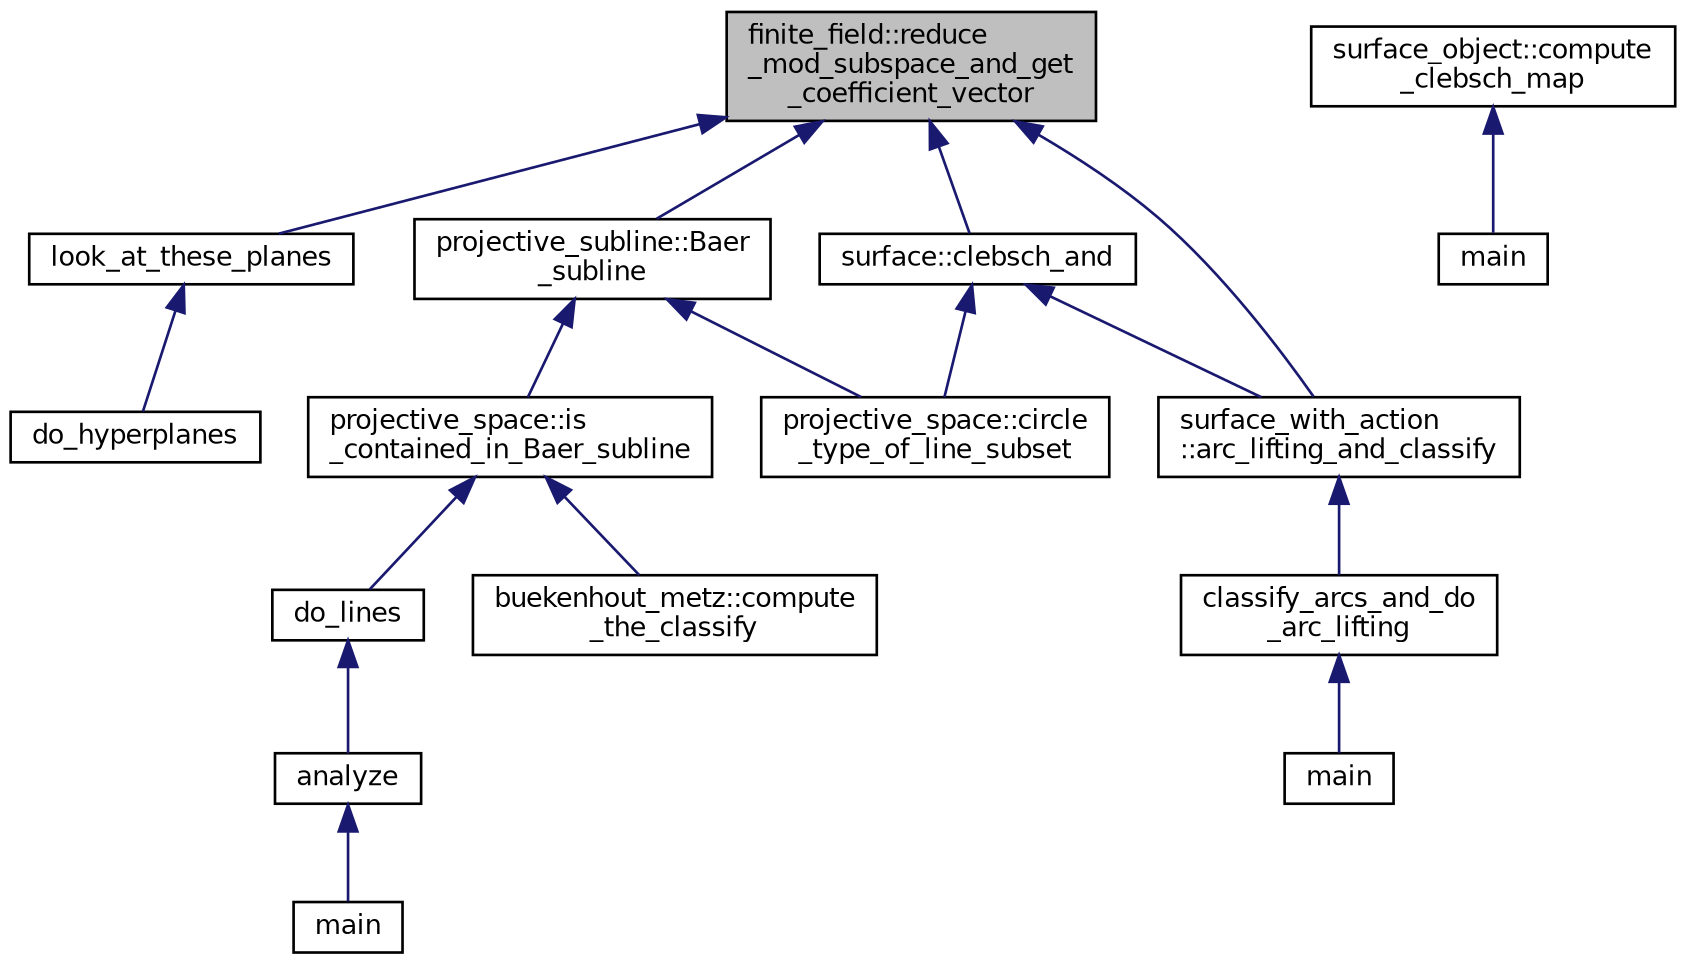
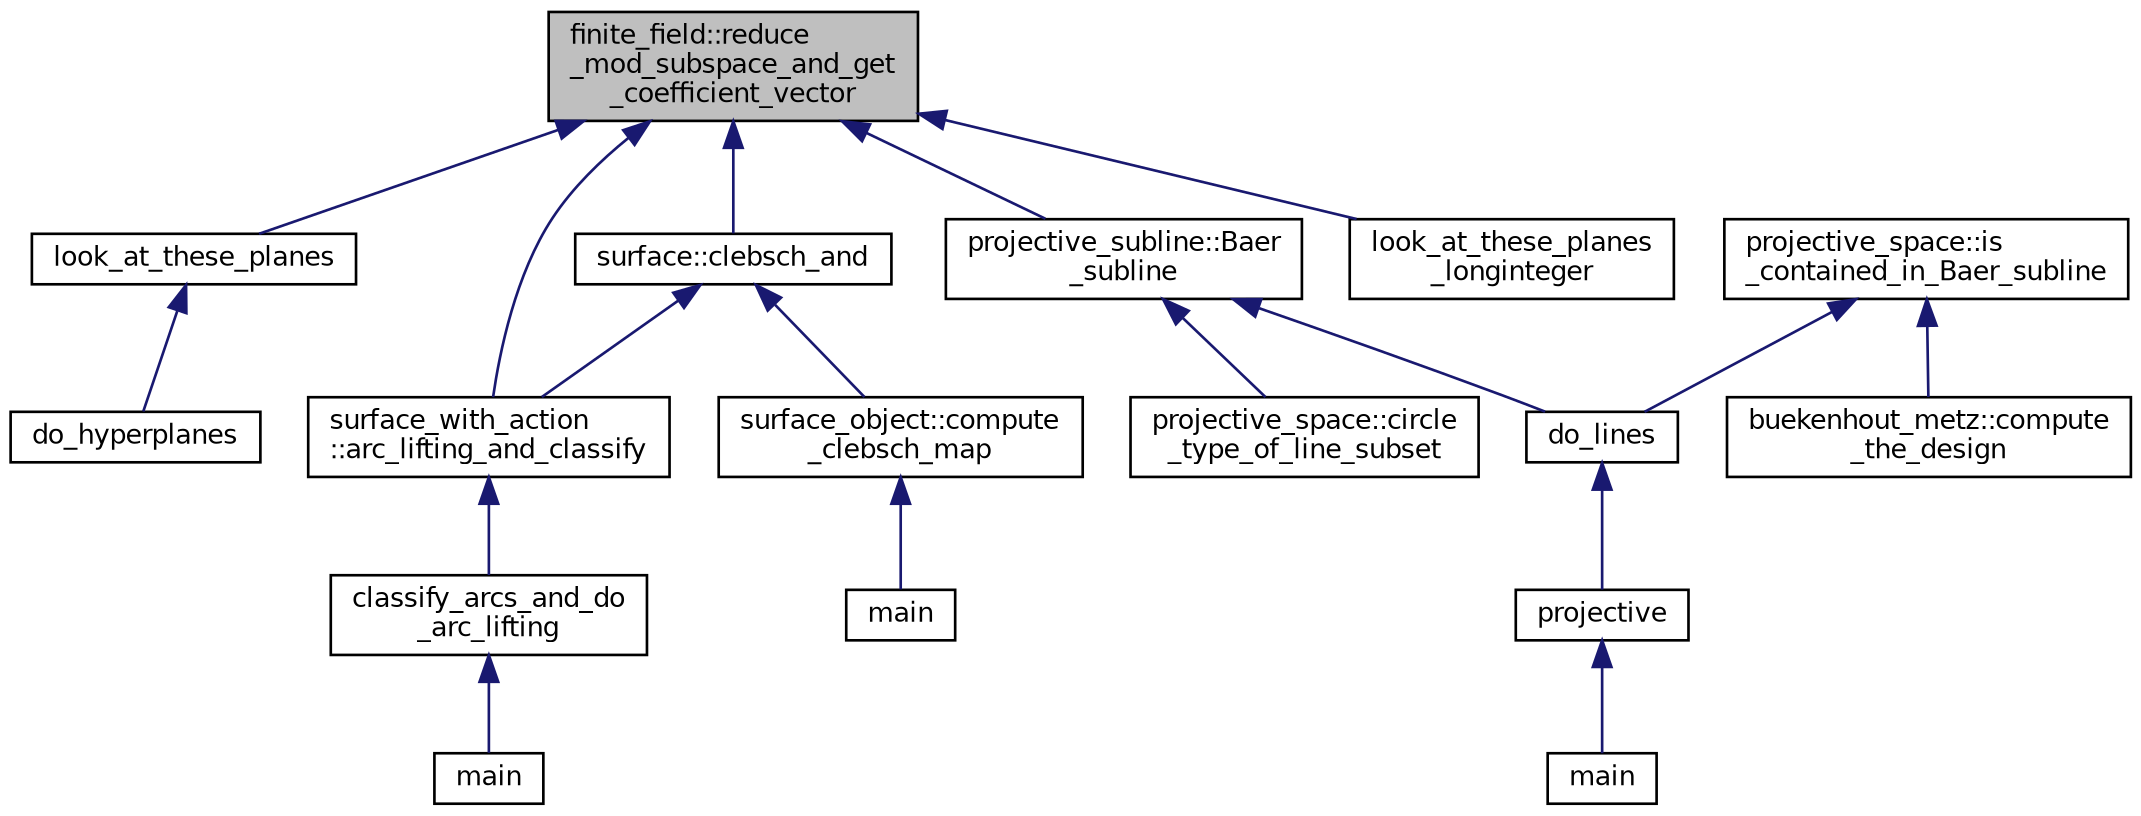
node "look_at_these_planes _longinteger": added
edge "projective_space::circle _type_of_line_subset" -> "surface::clebsch_and": now "surface_object::compute _clebsch_map" -> "surface::clebsch_and"
edge "projective_space::is _contained_in_Baer_subline" -> "projective_subline::Baer _subline": now "do_lines" -> "projective_subline::Baer _subline"
node "buekenhout_metz::compute _the_classify": label "buekenhout_metz::compute _the_classify" -> "buekenhout_metz::compute _the_design"
node "analyze": label "analyze" -> "projective"
